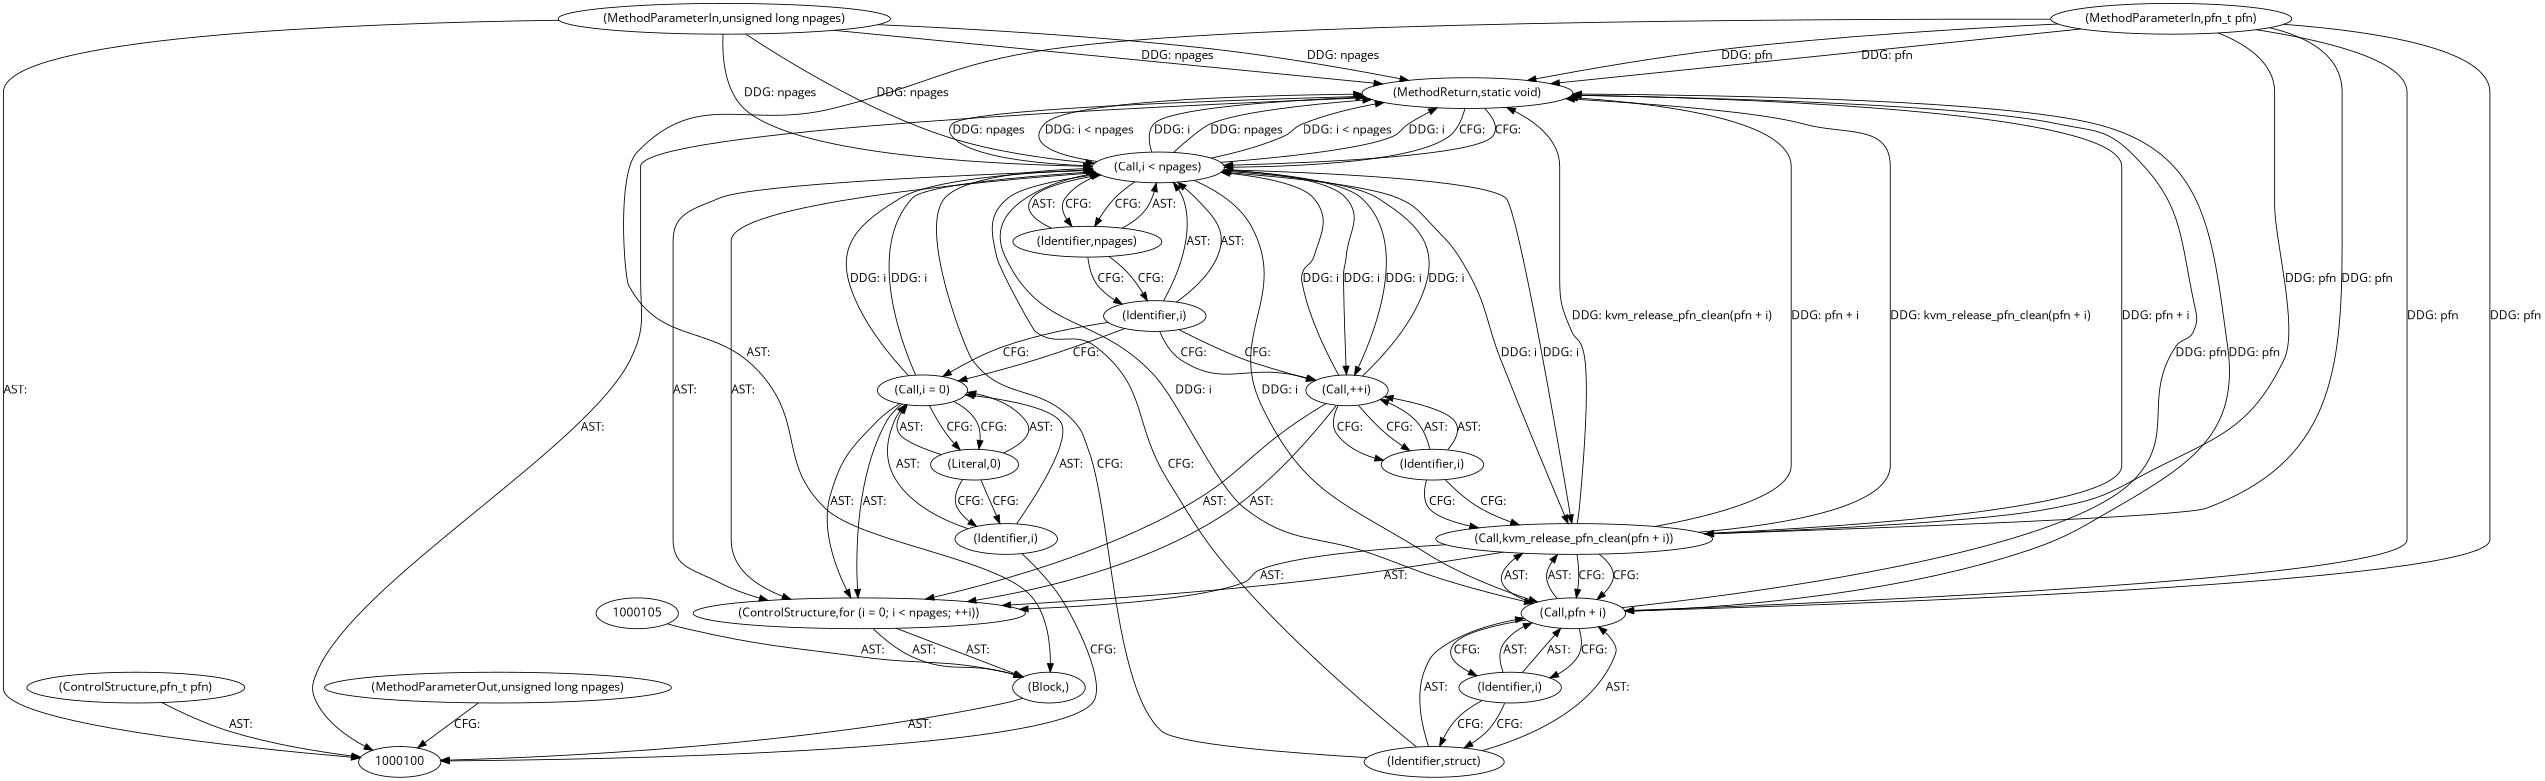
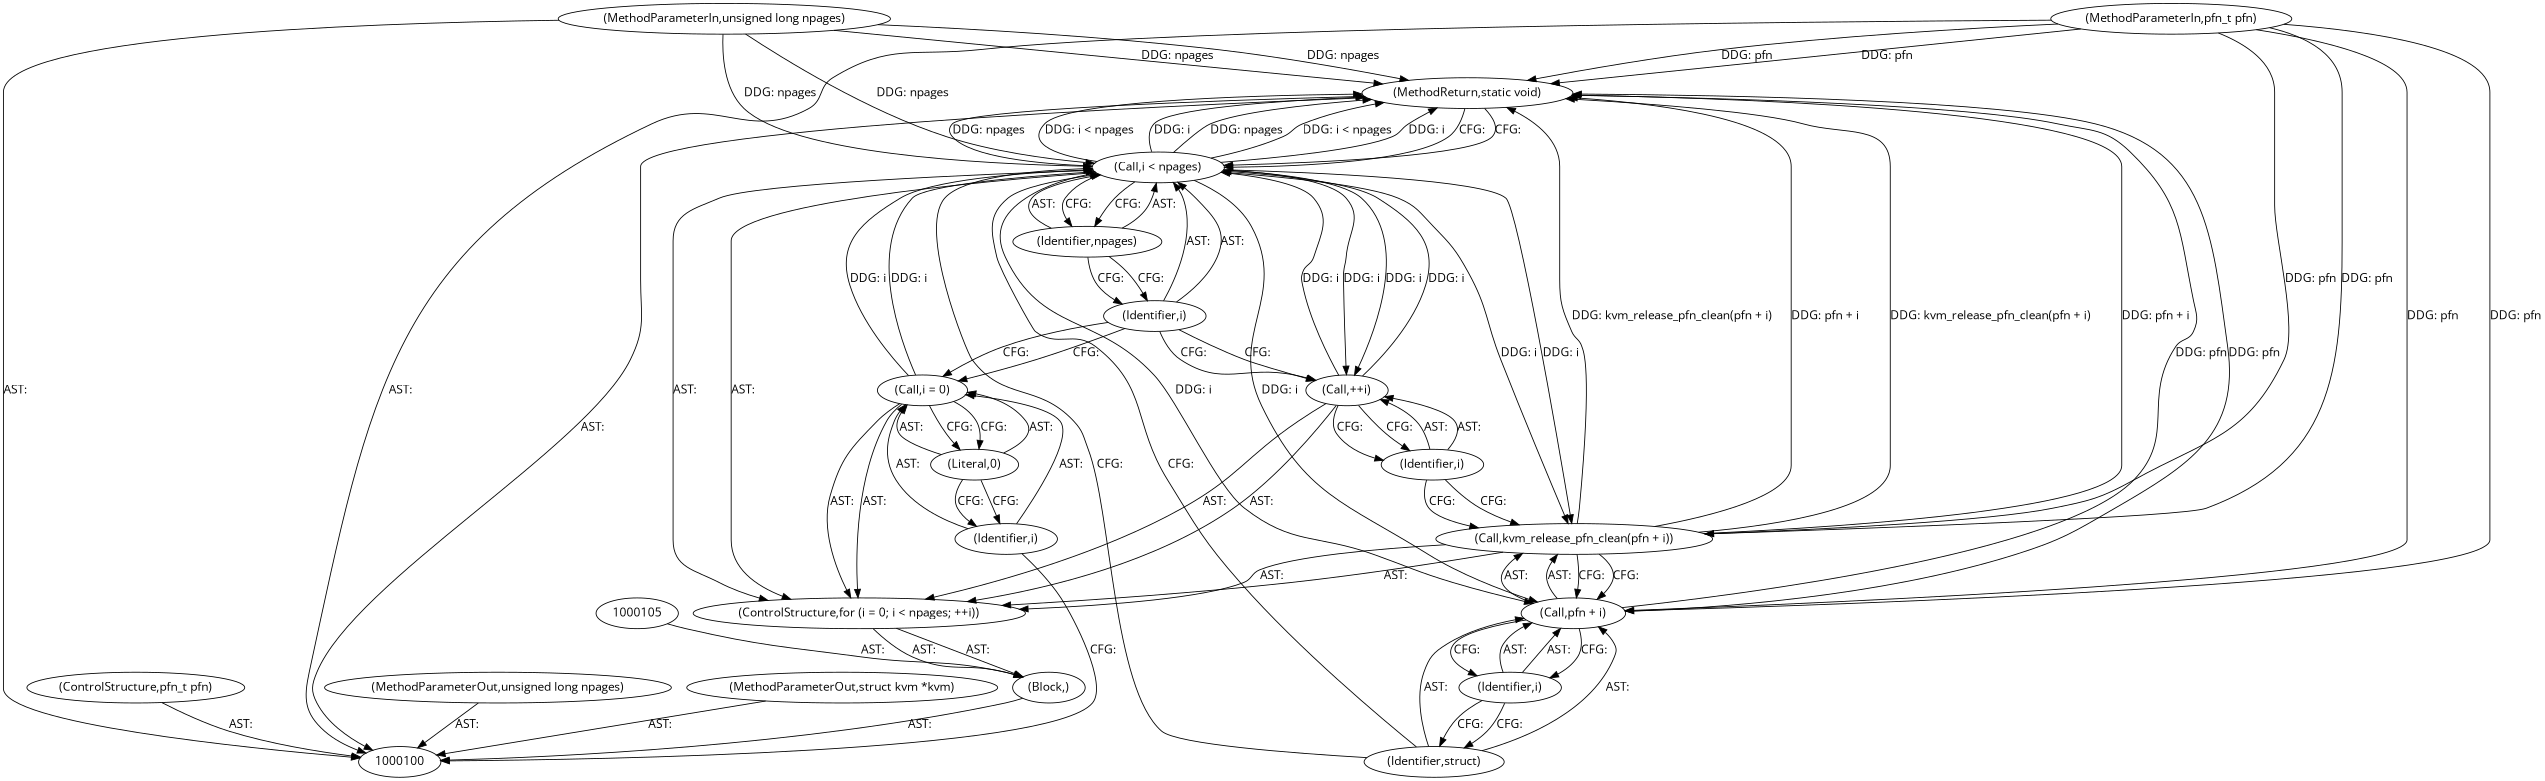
edge "(MethodParameterIn,pfn_t pfn)" -> "(Block,)": now "(MethodParameterIn,pfn_t pfn)" -> "1000100"
node "(MethodParameterOut,struct kvm *kvm)": added
edge "(MethodParameterOut,unsigned long npages)" -> "1000100": label "CFG: " -> "AST: "
